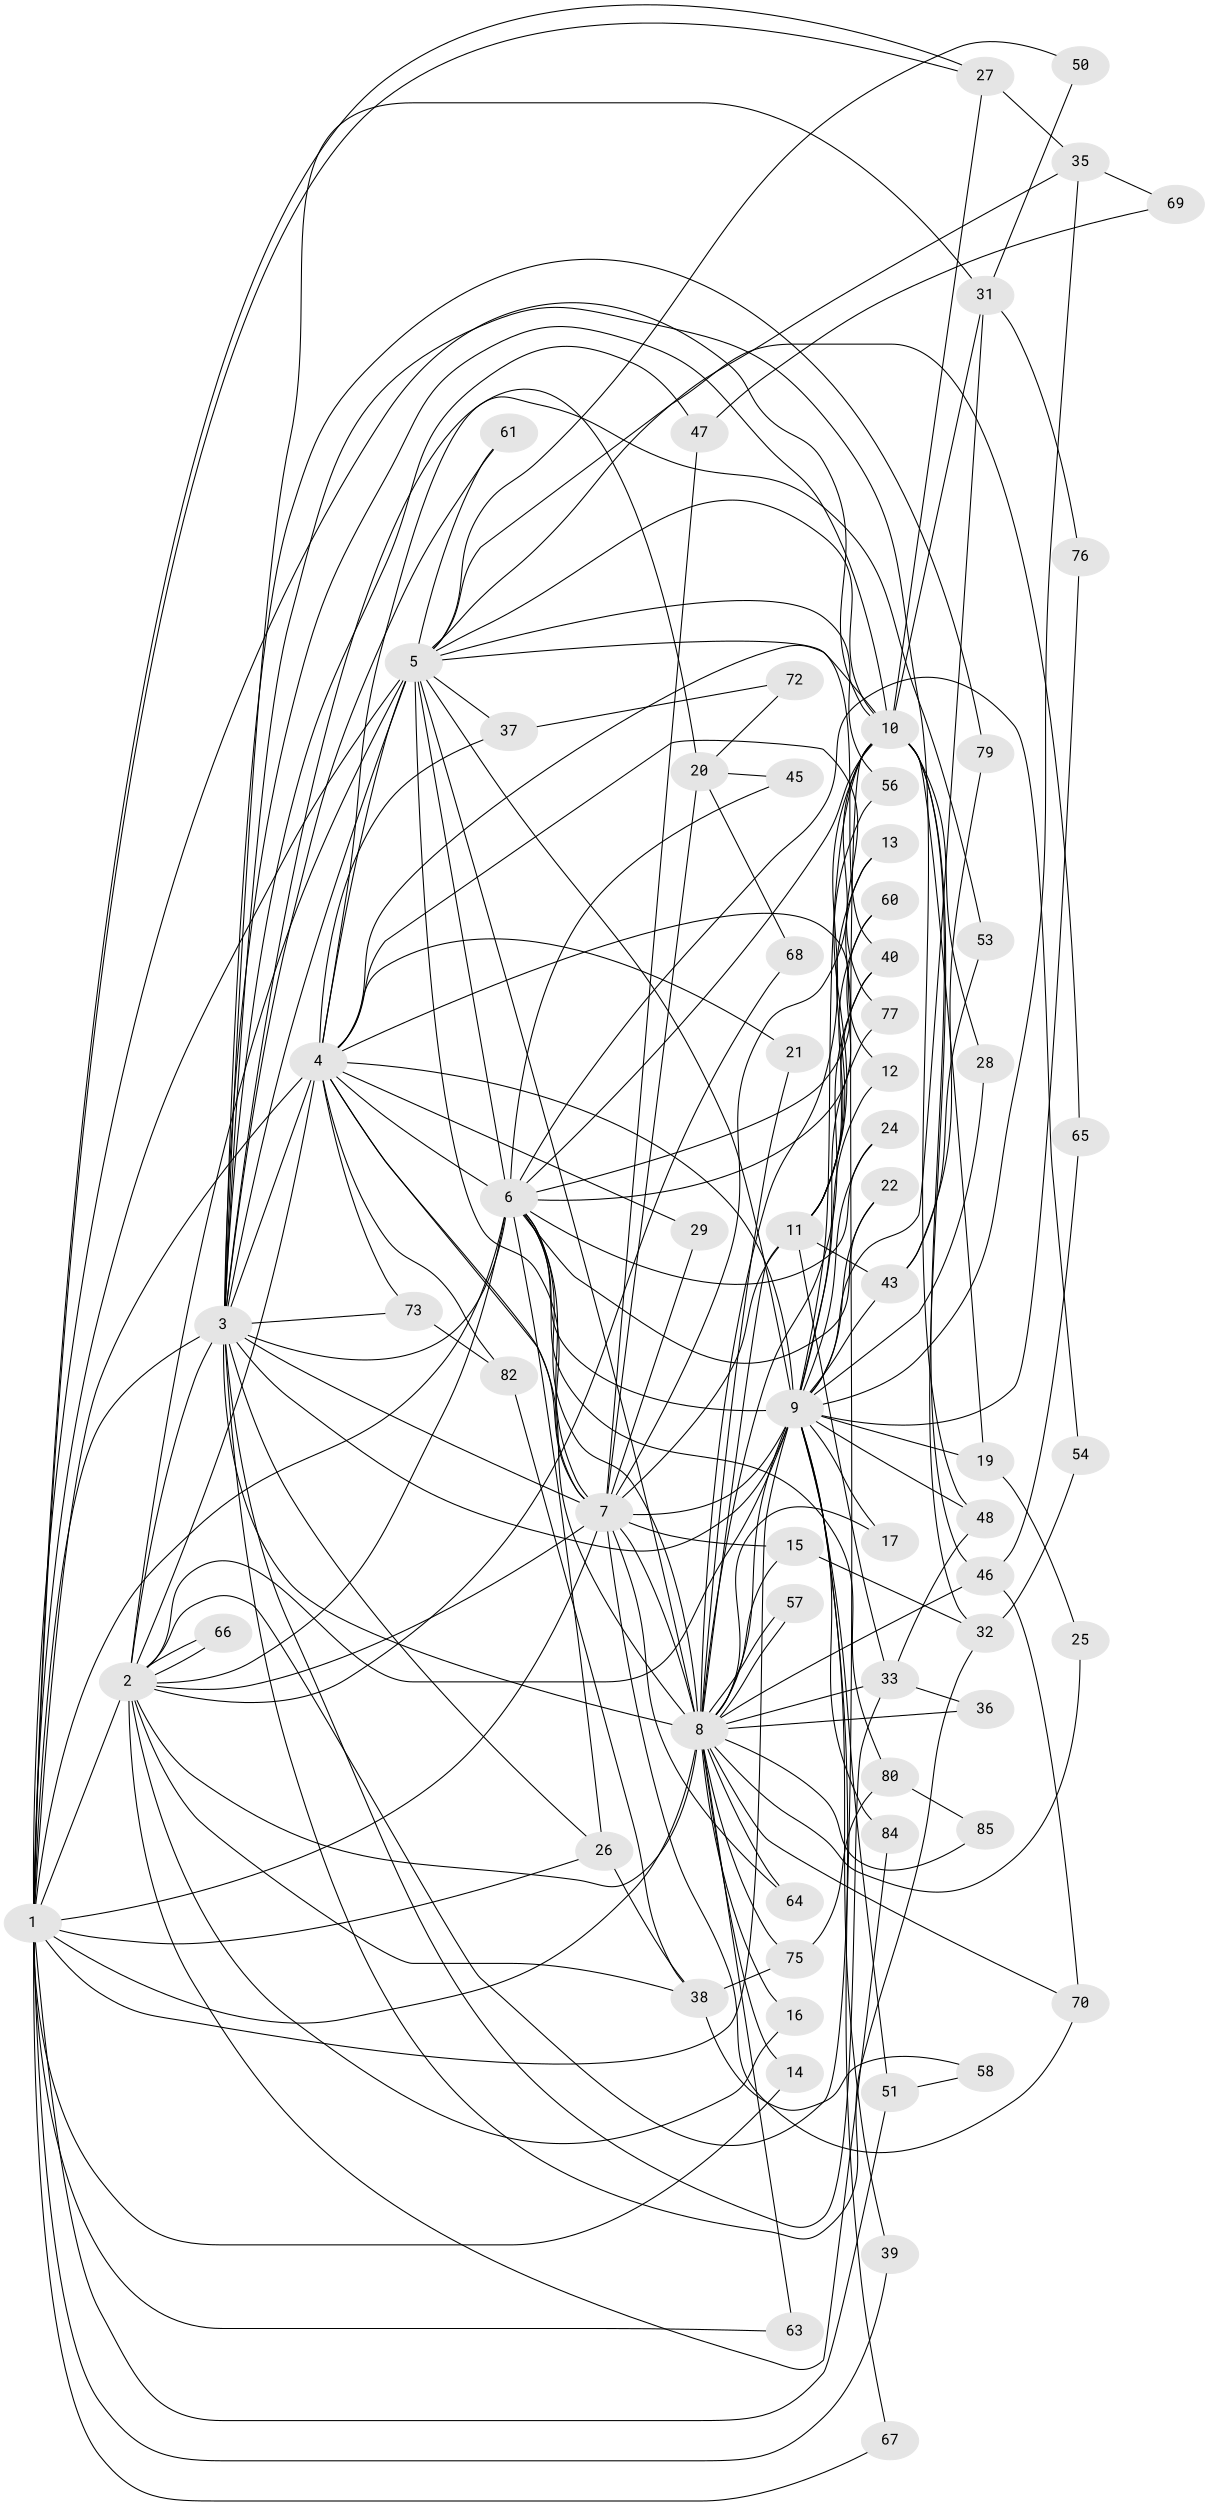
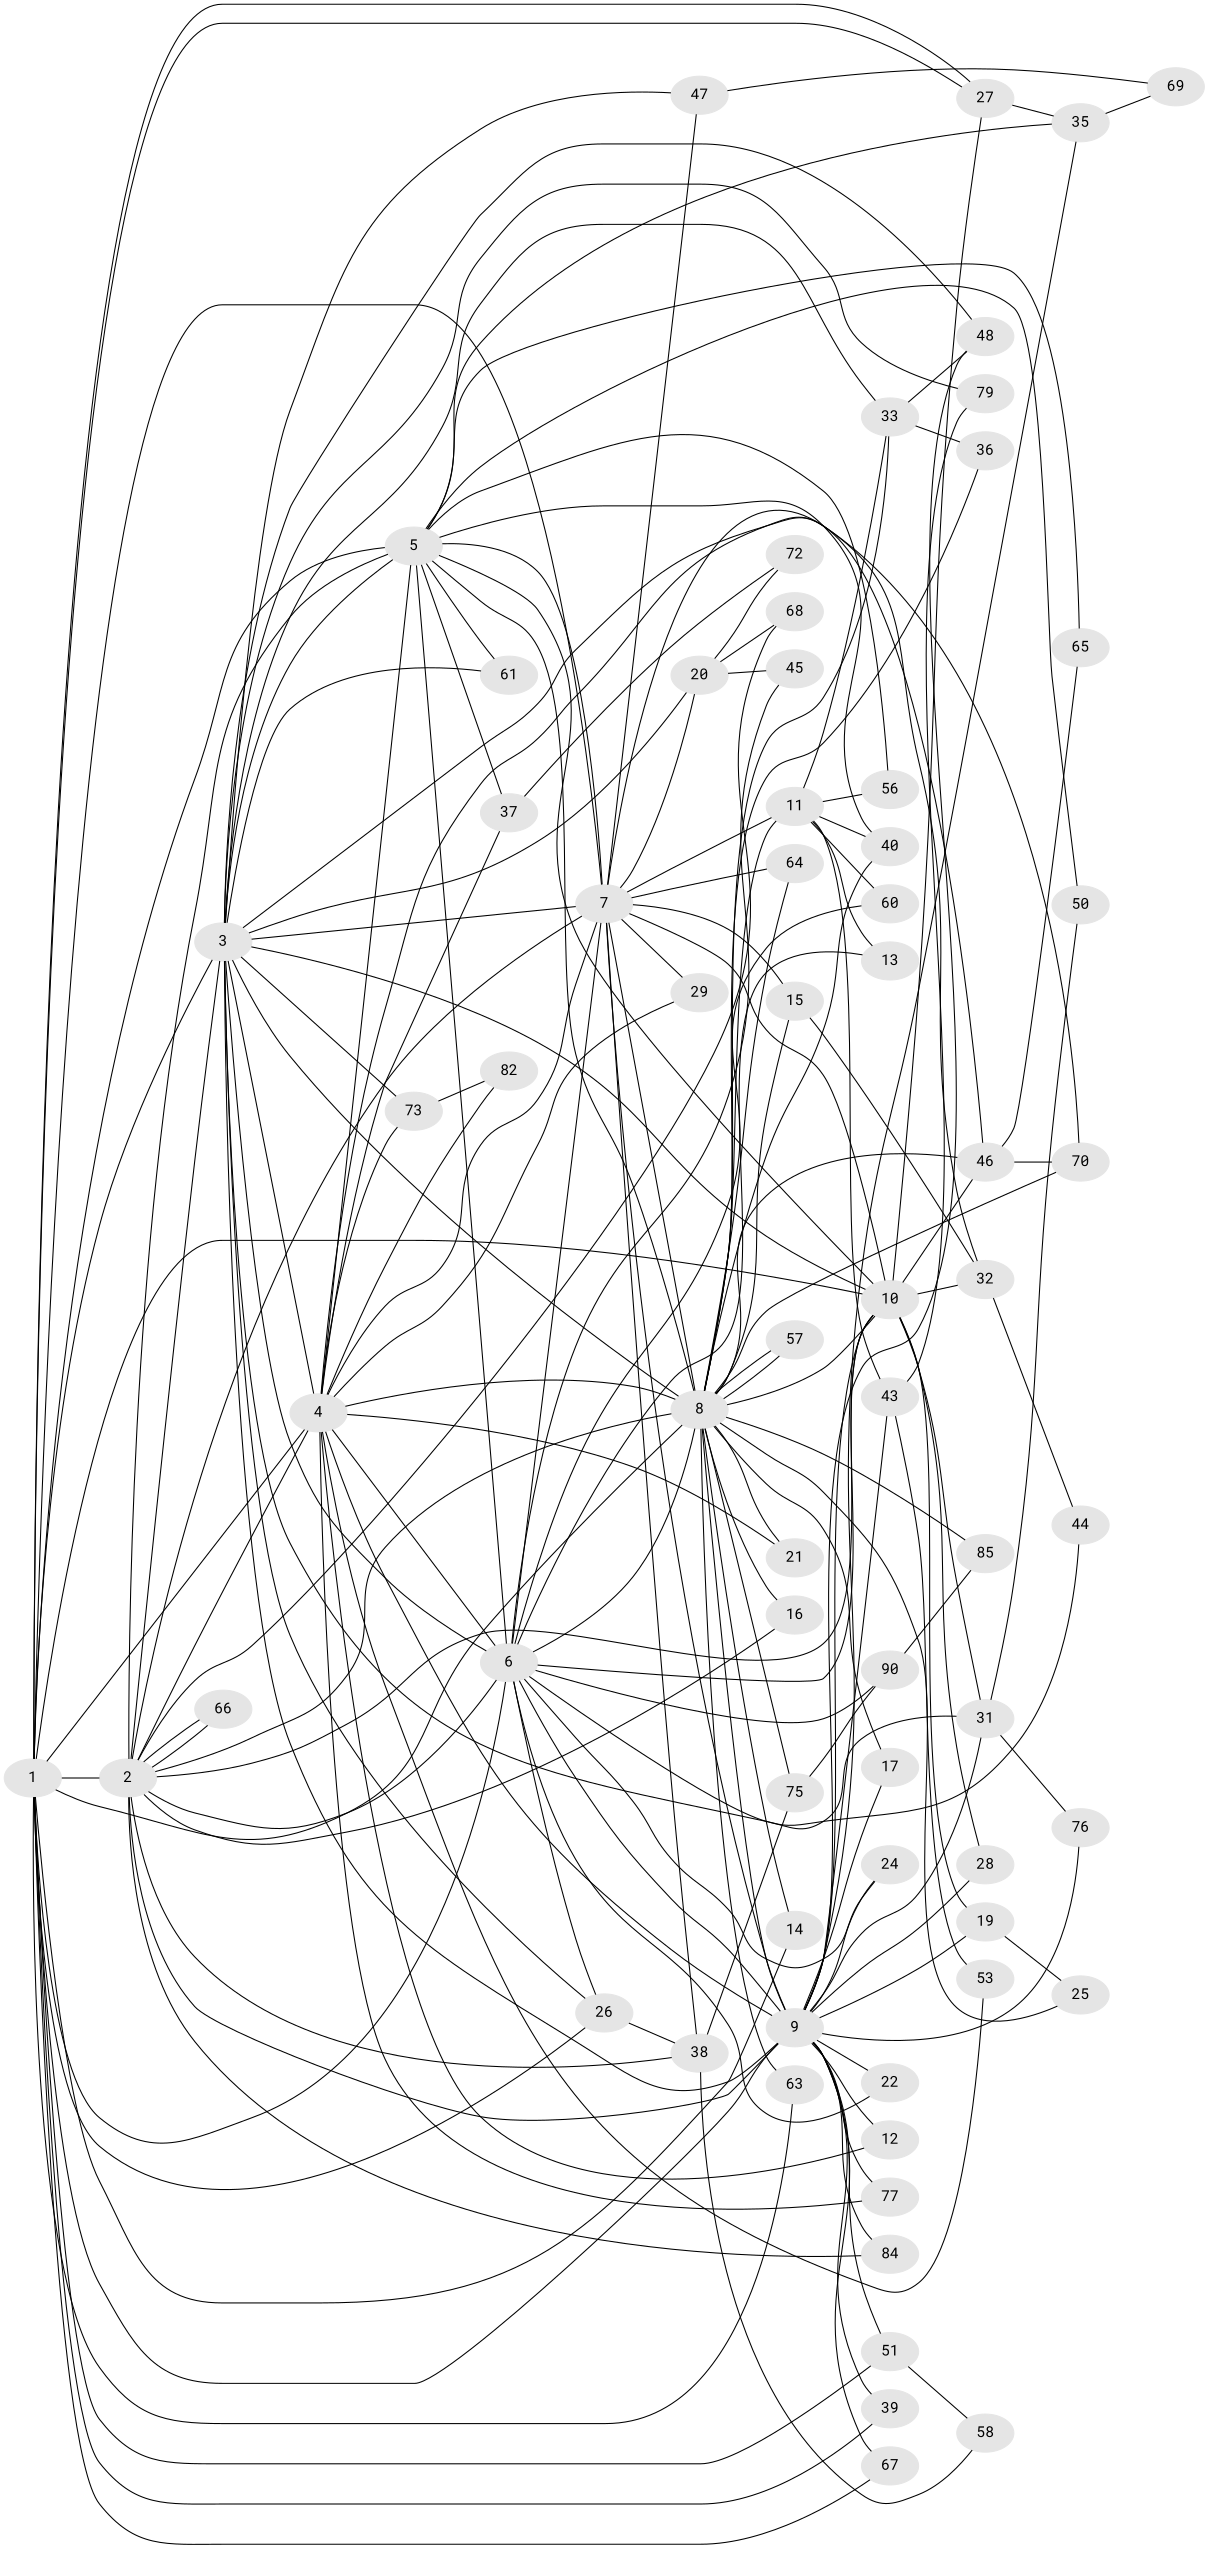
edge "10" -- "4": now "46" -- "4"
edge "5" -- "9": removed
node "54": label "54" -> "44"
edge "82" -- "38": now "7" -- "38"
node "80": label "80" -> "90"
